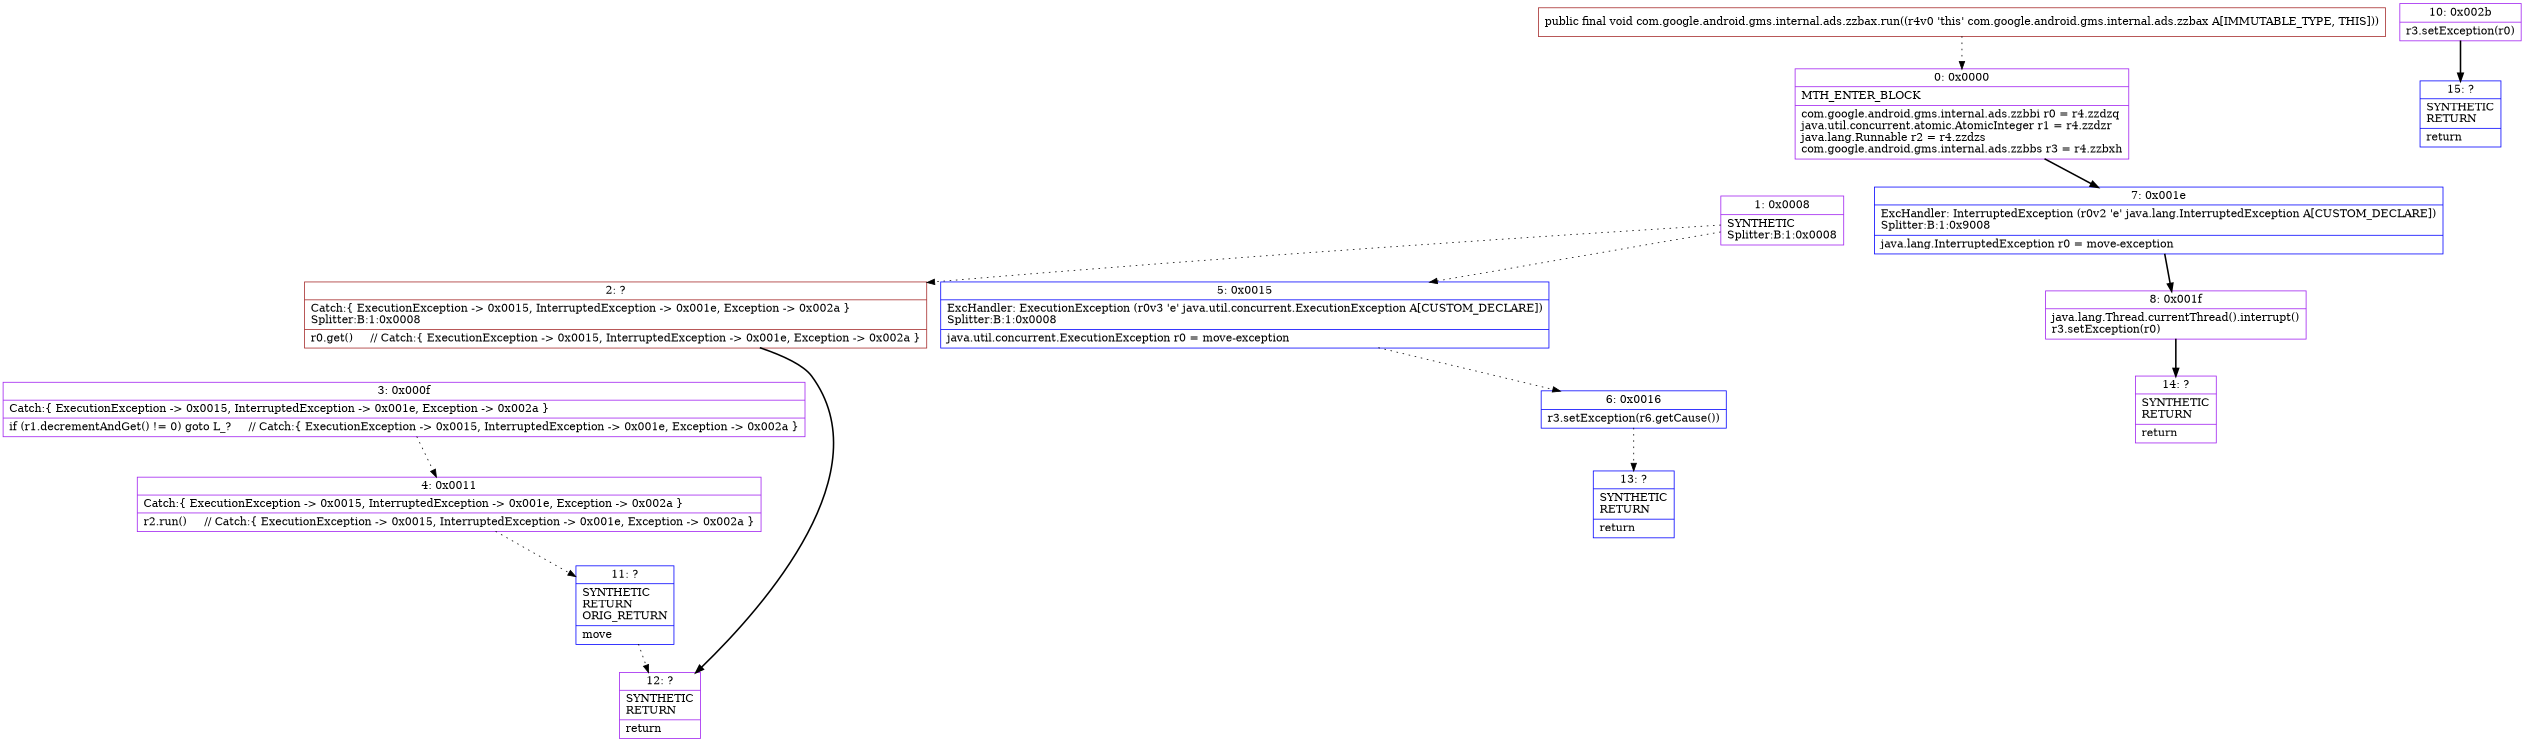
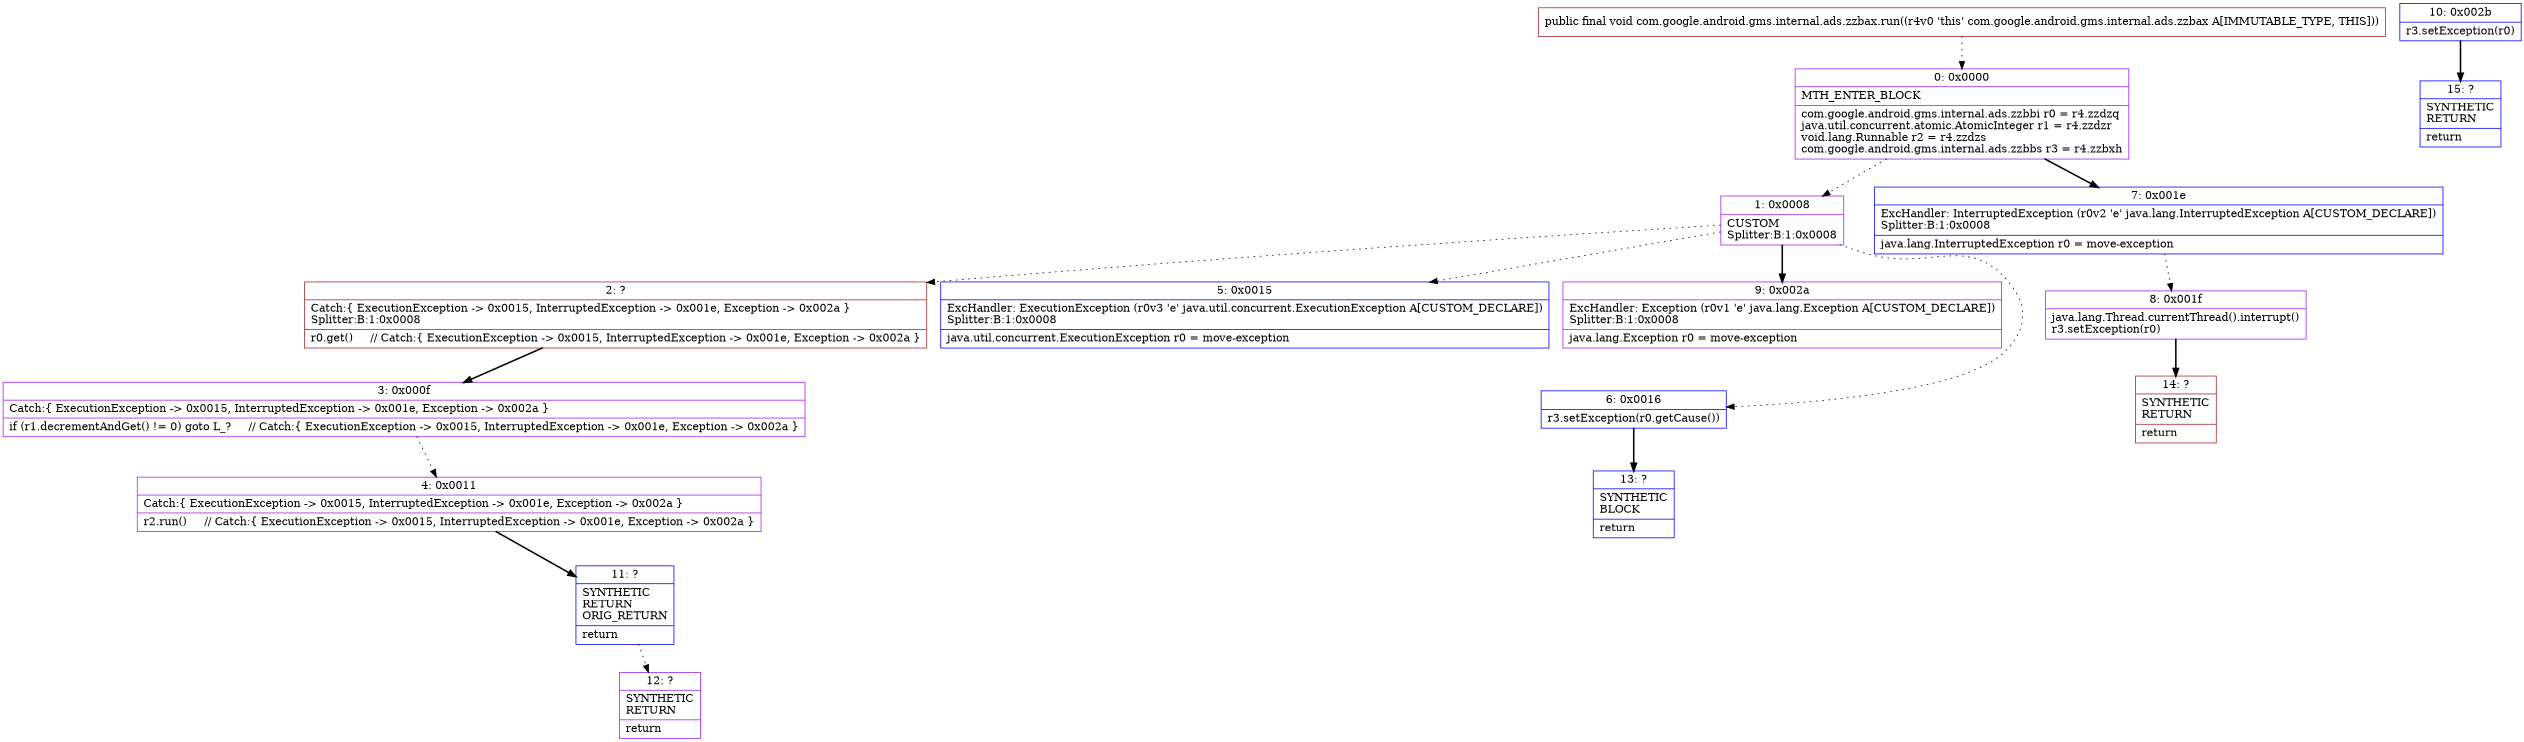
node "10: 0x002b": color purple -> blue
node "0: 0x0000": text "java.lang.Runnable r2 = r4.zzdzs" -> "void.lang.Runnable r2 = r4.zzdzs"
edge "0: 0x0000" -> "1: 0x0008": added
node "1: 0x0008": text "SYNTHETIC" -> "CUSTOM"
node "7: 0x001e": text "Splitter:B:1:0x9008" -> "Splitter:B:1:0x0008"
edge "7: 0x001e" -> "8: 0x001f": style bold -> dotted
node "9: 0x002a": added
edge "5: 0x0015" -> "6: 0x0016": now "1: 0x0008" -> "6: 0x0016"
node "14: ?": color purple -> brown
node "6: 0x0016": text "r3.setException(r6.getCause())" -> "r3.setException(r0.getCause())"
edge "6: 0x0016" -> "13: ?": style dotted -> bold
edge "2: ?" -> "12: ?": now "2: ?" -> "3: 0x000f"
node "13: ?": text "RETURN" -> "BLOCK"
edge "4: 0x0011" -> "11: ?": style dotted -> bold
node "11: ?": text "move" -> "return"
